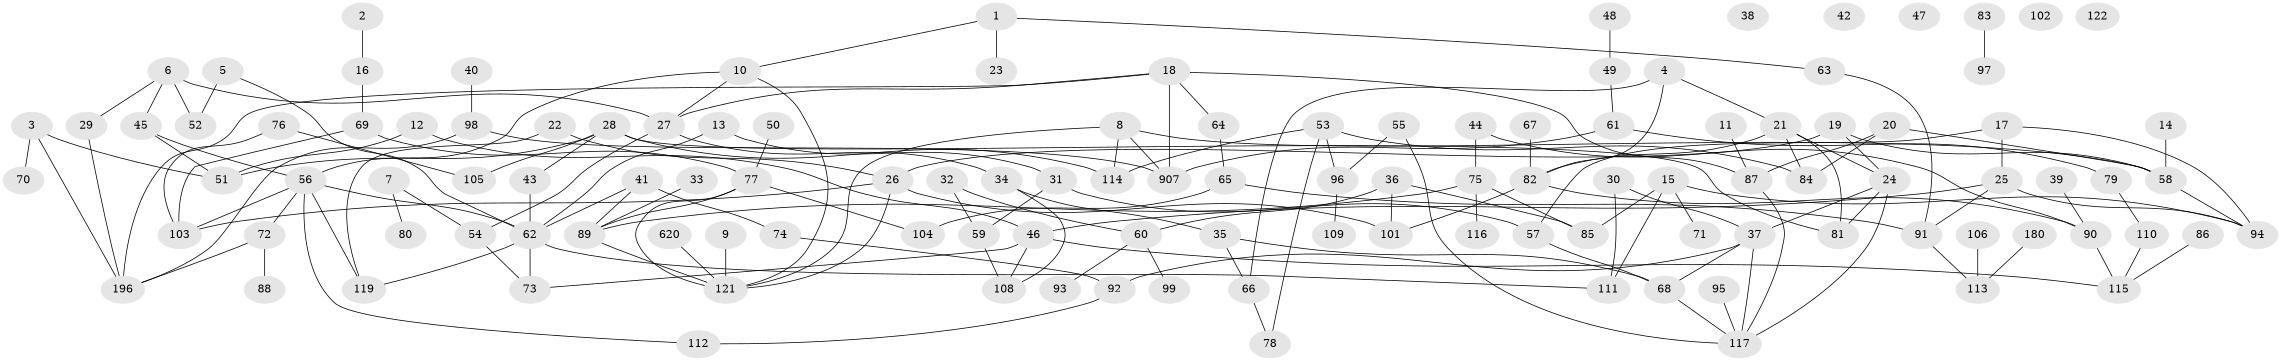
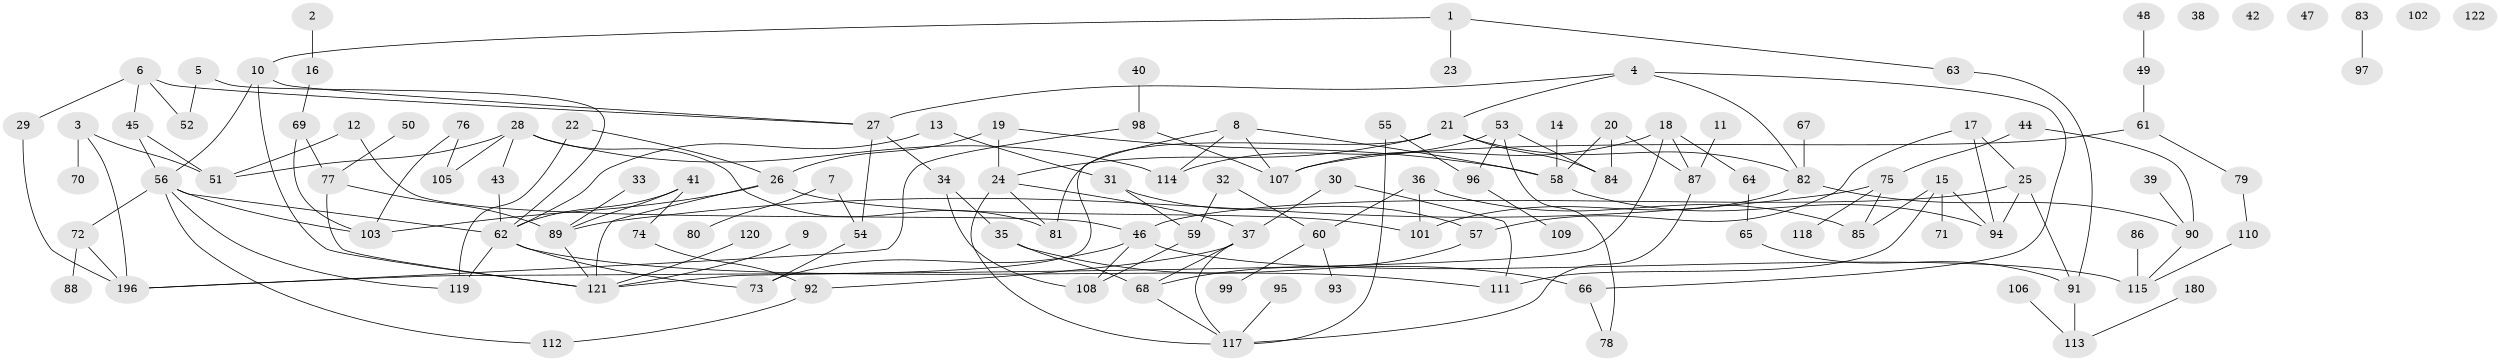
edge "18" -- "27": now "4" -- "27"
node "907": label "907" -> "107"
node "620": label "620" -> "120"
node "104": removed
node "116": label "116" -> "118"
